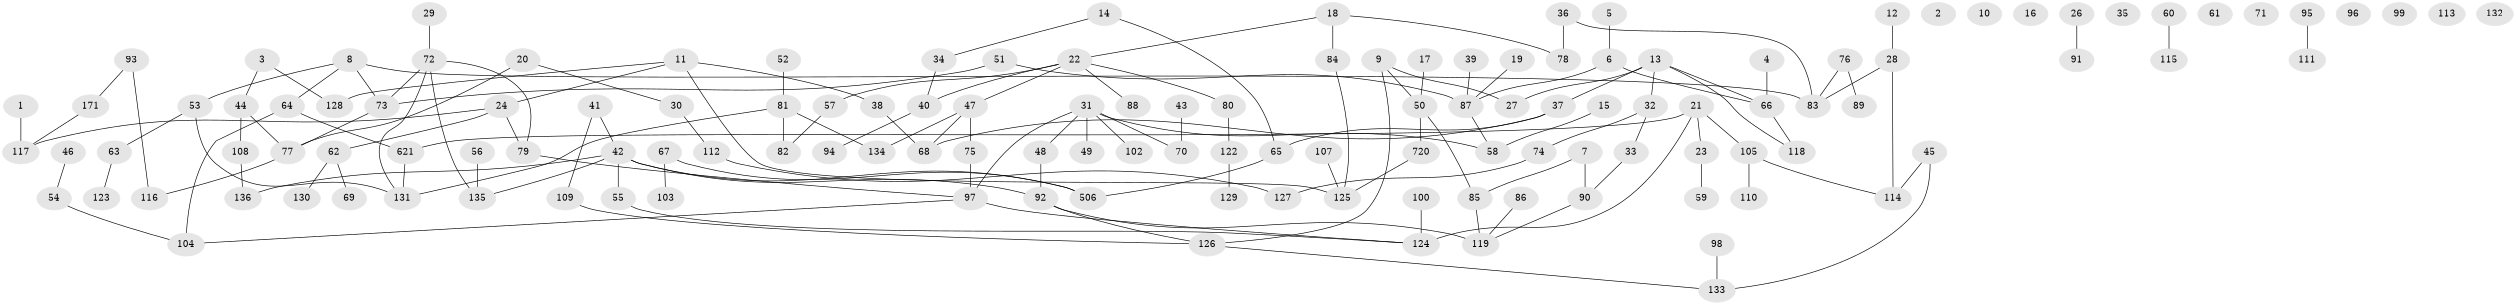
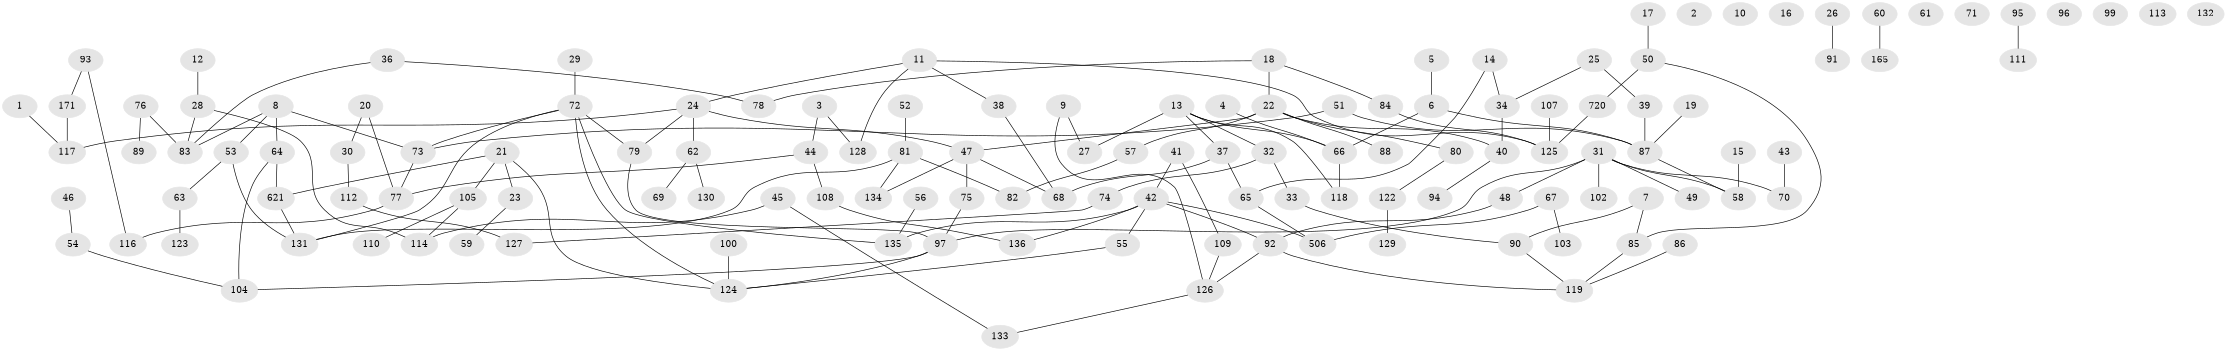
node "35": removed
node "25": added
node "115": label "115" -> "165"
edge "9" -- "50": removed
edge "24" -- "47": added
edge "72" -- "124": added
node "98": removed
